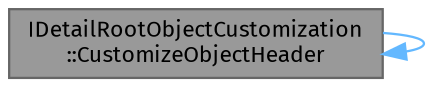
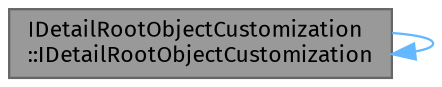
node "IDetailRootObjectCustomization ::CustomizeObjectHeader": label "IDetailRootObjectCustomization ::CustomizeObjectHeader" -> "IDetailRootObjectCustomization ::IDetailRootObjectCustomization"
